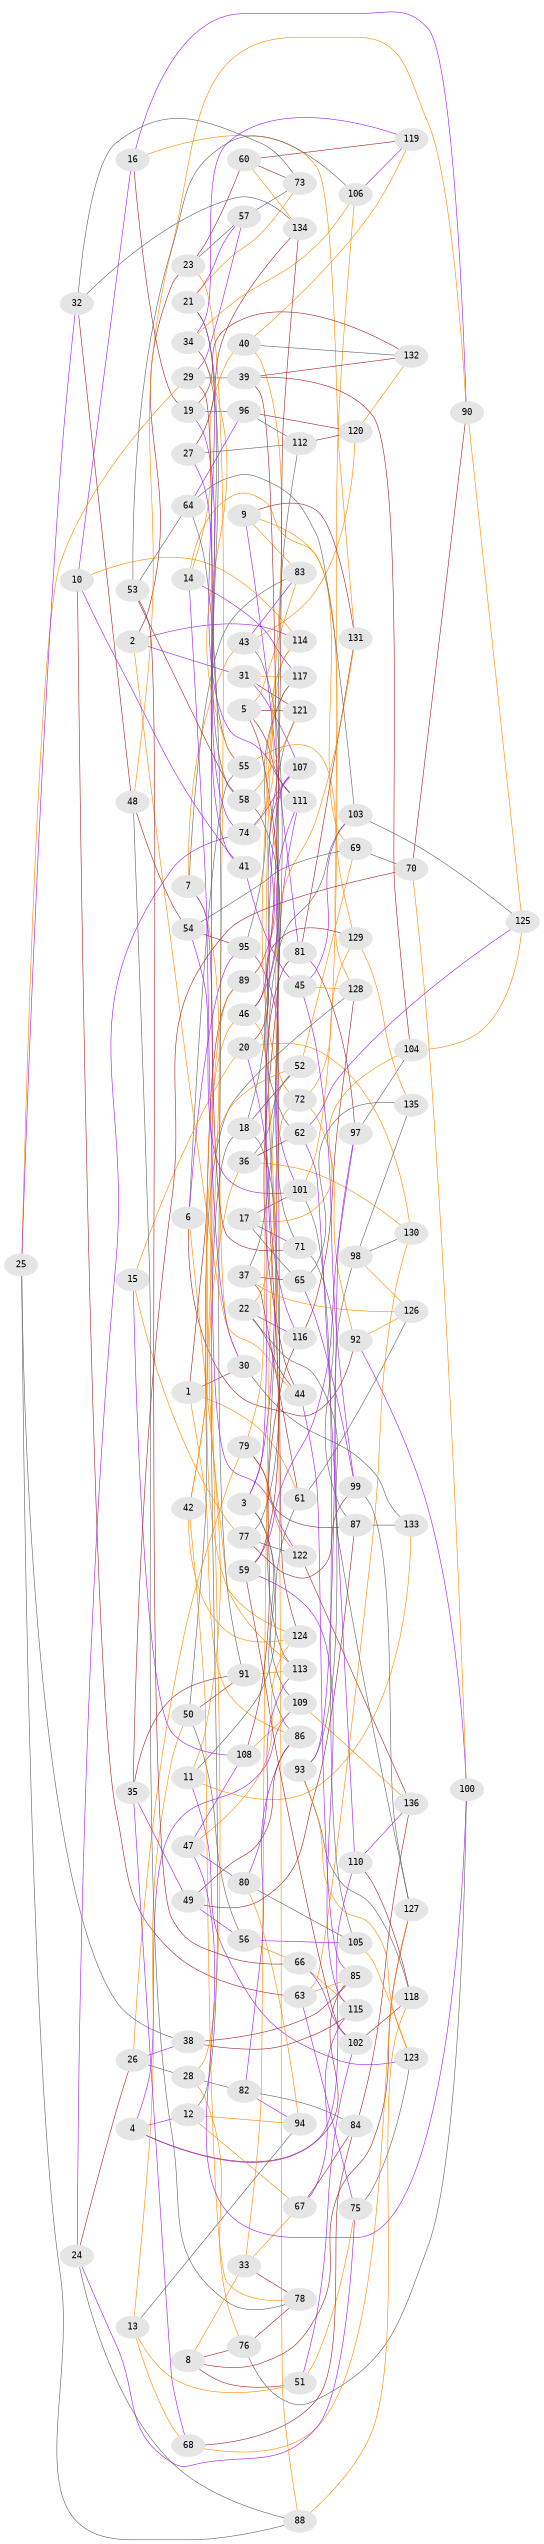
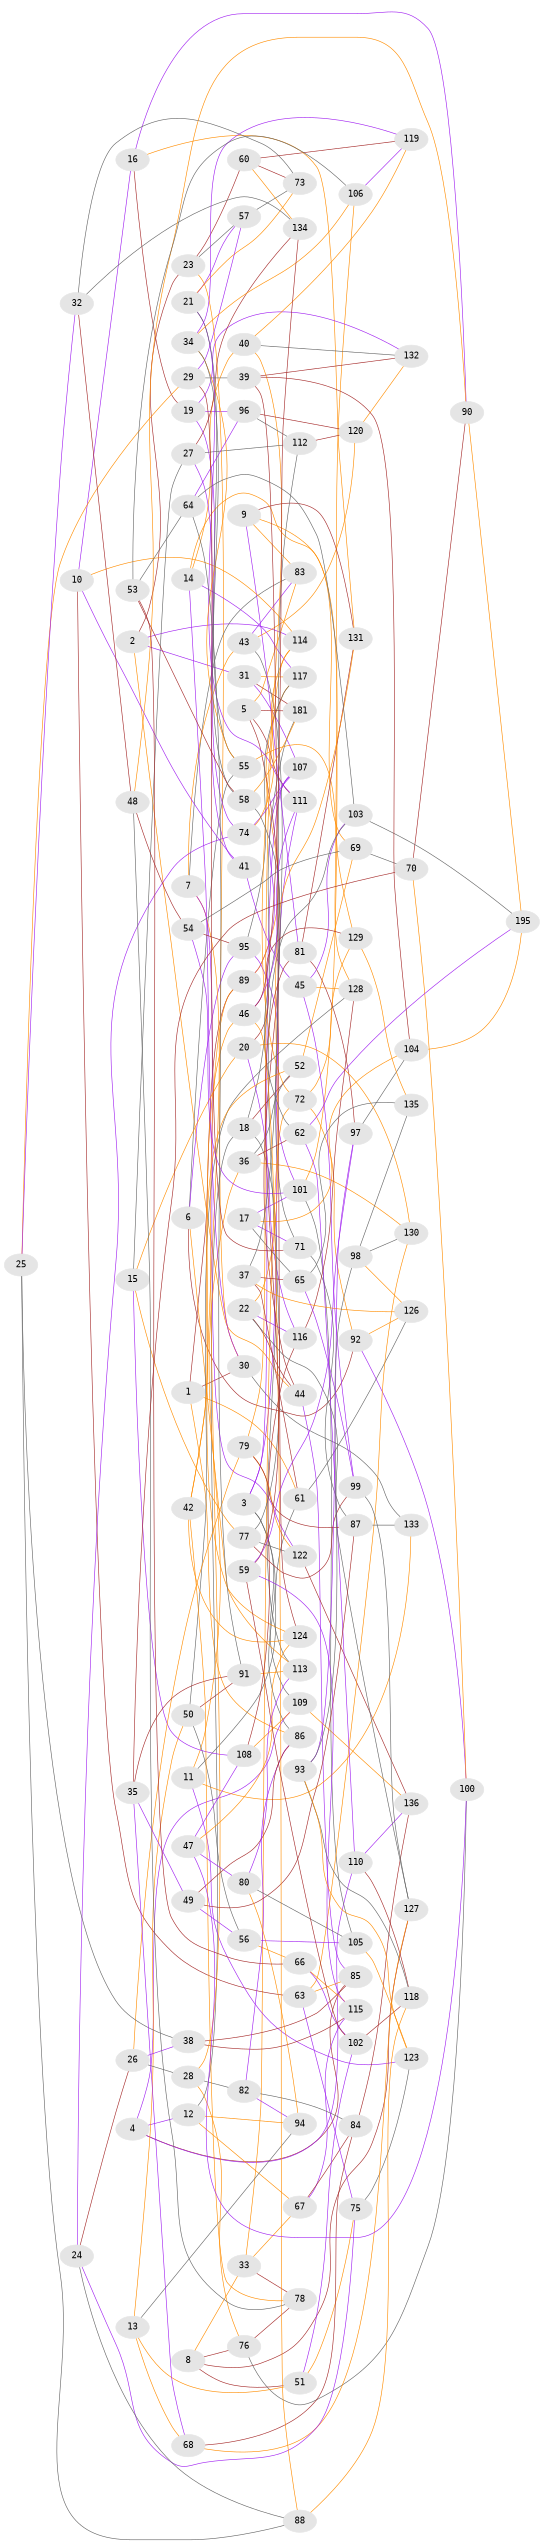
edge "132" -- "19": color brown -> purple
node "121": label "121" -> "181"
edge "27" -- "15": added
node "125": label "125" -> "195"
